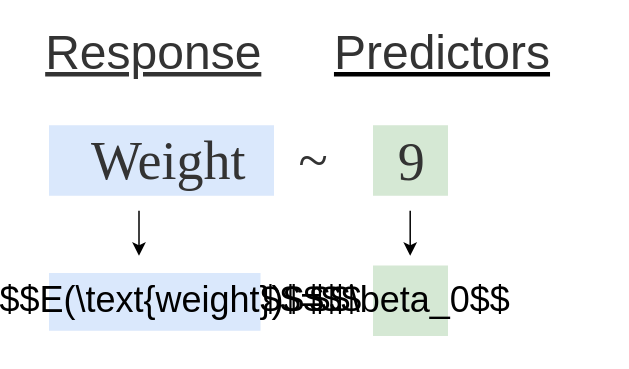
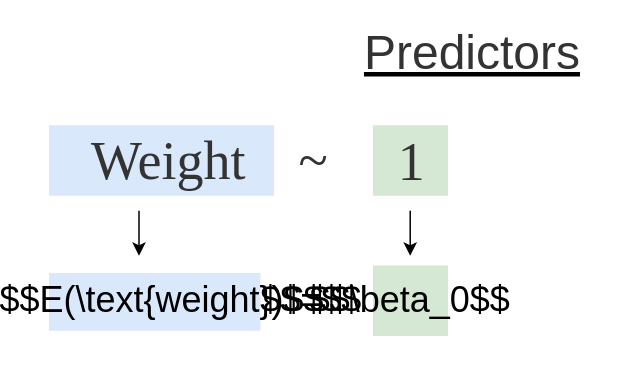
node "Response": removed
node "Predictors": moved (443, 53) -> (473, 53)
node "9": label "9" -> "1"
